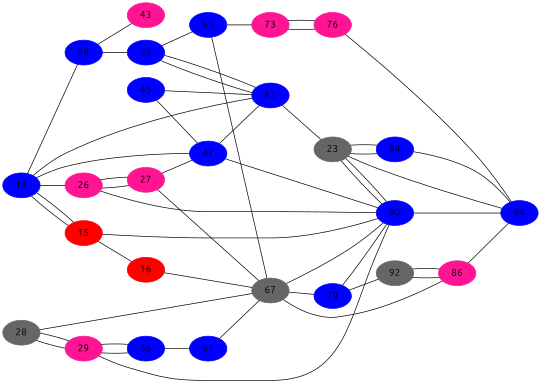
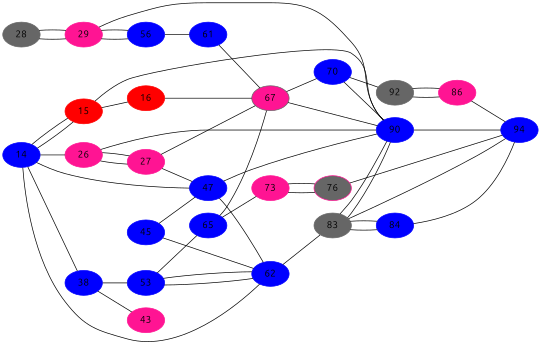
node "76": fillcolor deeppink -> gray40
node "23": label "23" -> "83"
node "67": fillcolor gray40 -> deeppink
edge "67" -- "28": removed
edge "86" -- "67": removed
